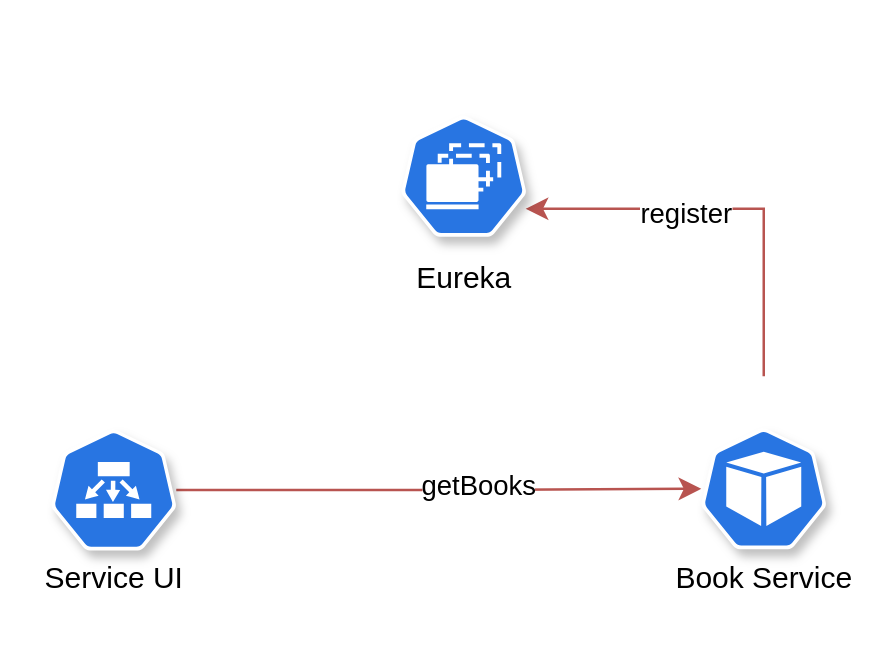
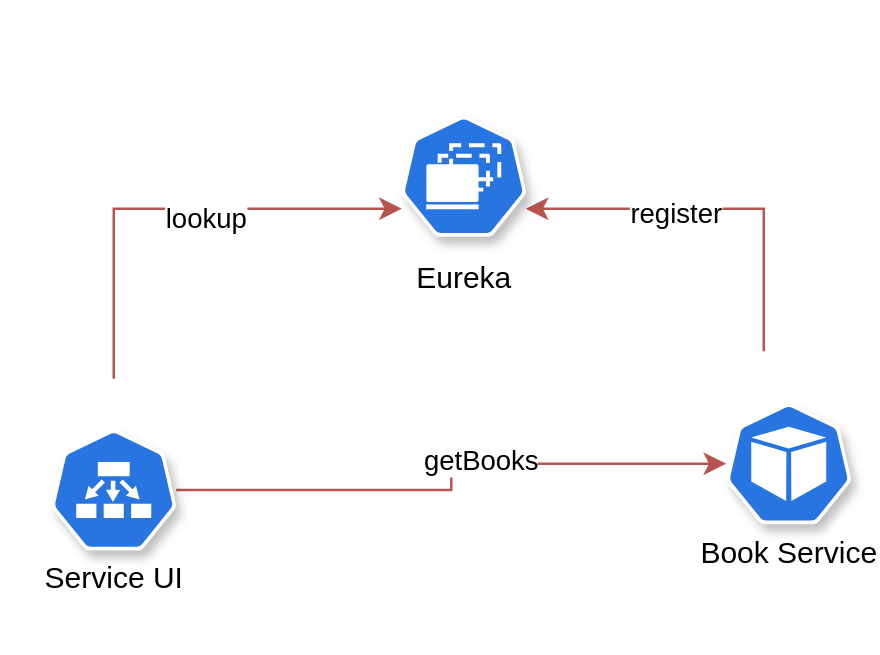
edge "Service UI" -> "Eureka": added, label "lookup"
node "Book Service": moved (764, 489) -> (789, 464)
